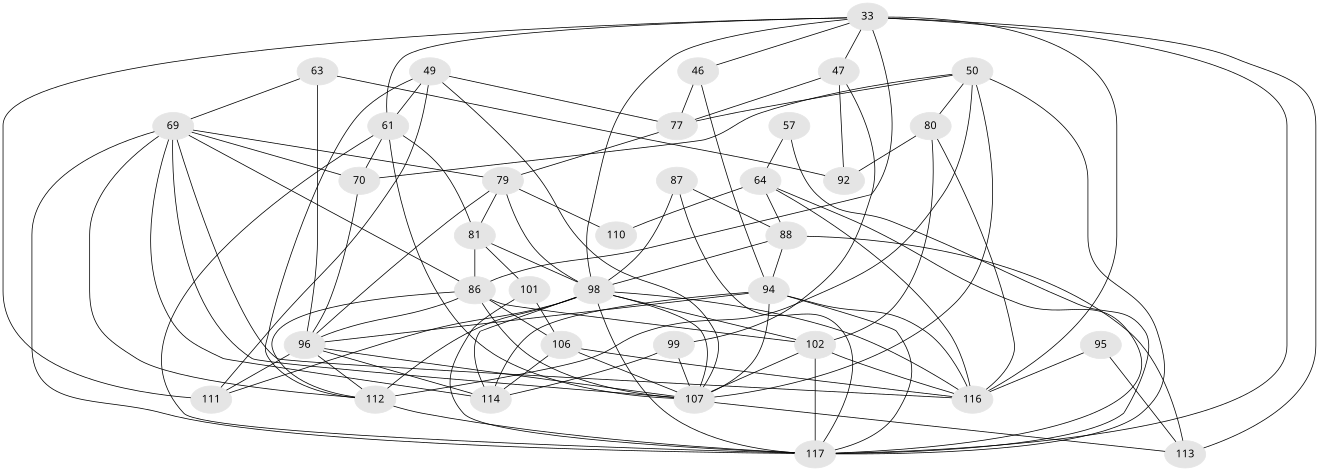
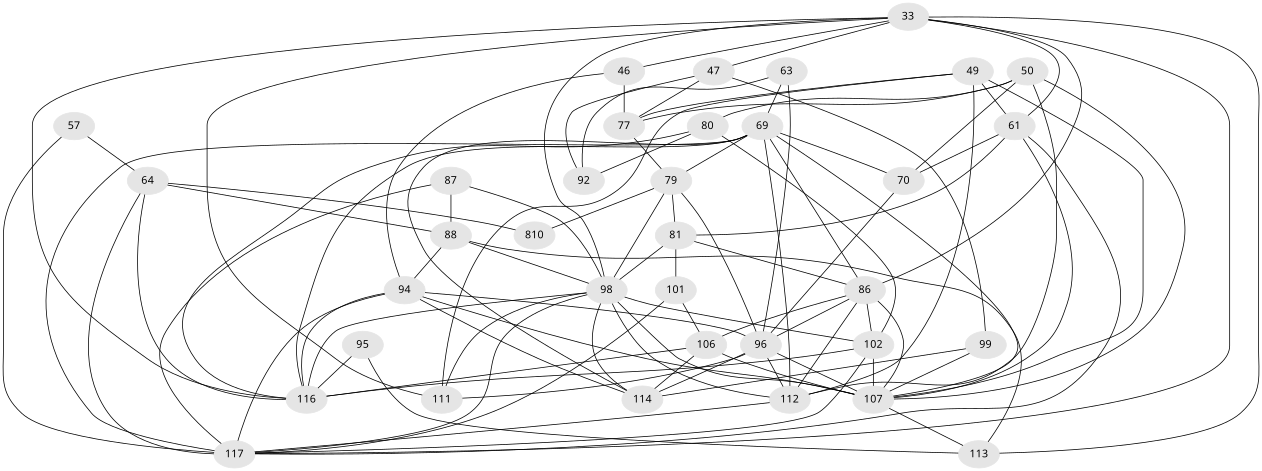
node "110": label "110" -> "810"
edge "50" -- "117": removed
